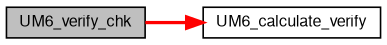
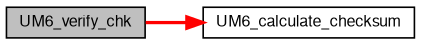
node "UM6_calculate_verify": label "UM6_calculate_verify" -> "UM6_calculate_checksum"
